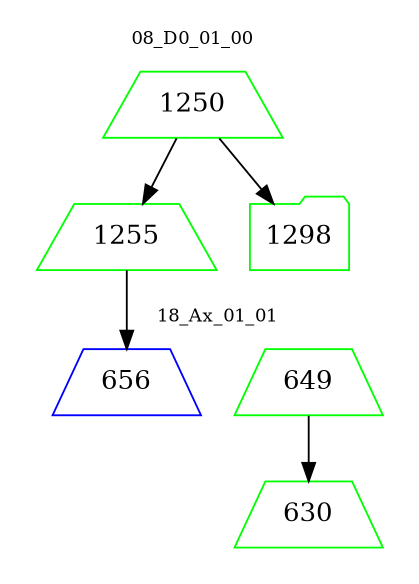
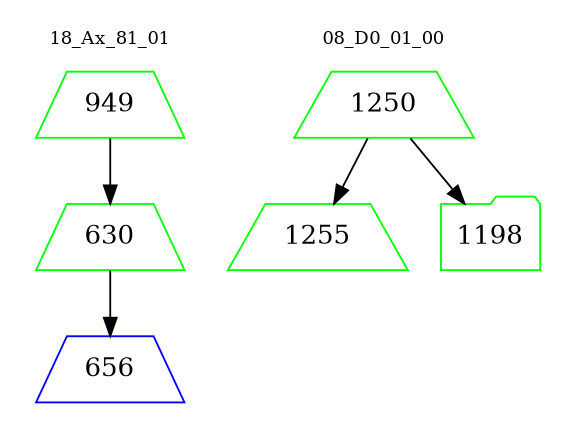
node "1298": label "1298" -> "1198"
edge "1255" -> "656": now "630" -> "656"
cluster "18_Ax_01_01": label "18_Ax_01_01" -> "18_Ax_81_01"
node "649": label "649" -> "949"
